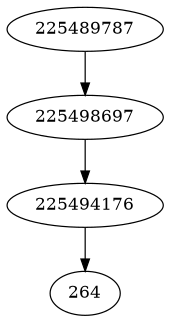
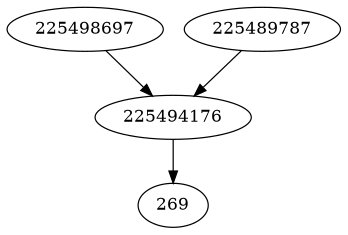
edge "225489787" -> "225498697": now "225489787" -> "225494176"
node "264": label "264" -> "269"
